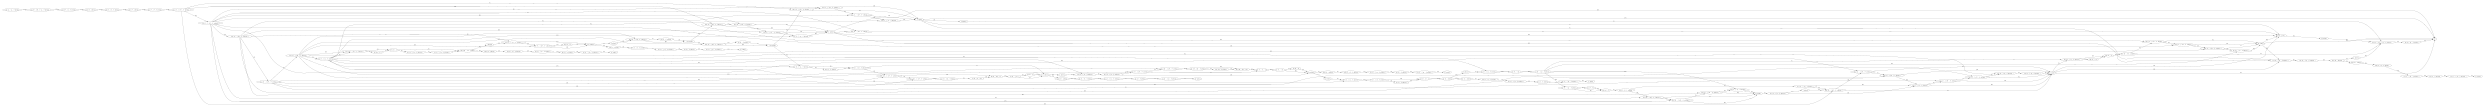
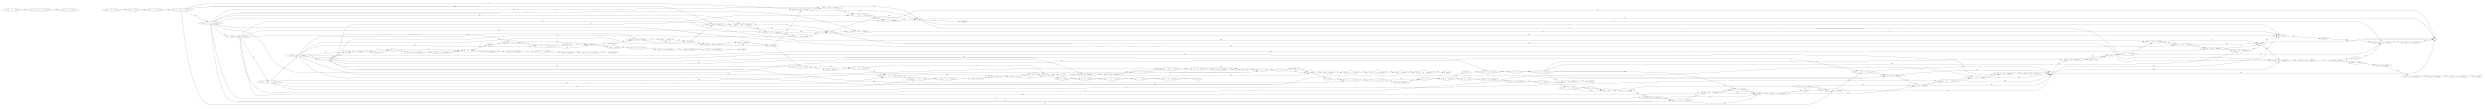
node "adrp x8 , address": removed
